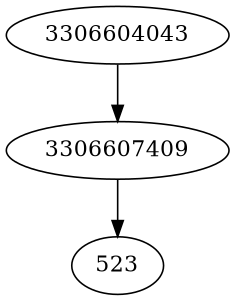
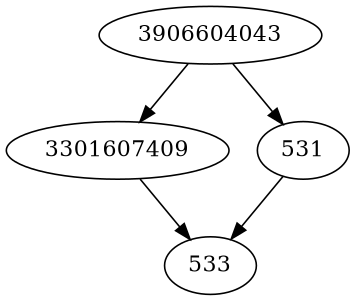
node "3306604043": label "3306604043" -> "3906604043"
node "3306607409": label "3306607409" -> "3301607409"
node "531": added
node "523": label "523" -> "533"
